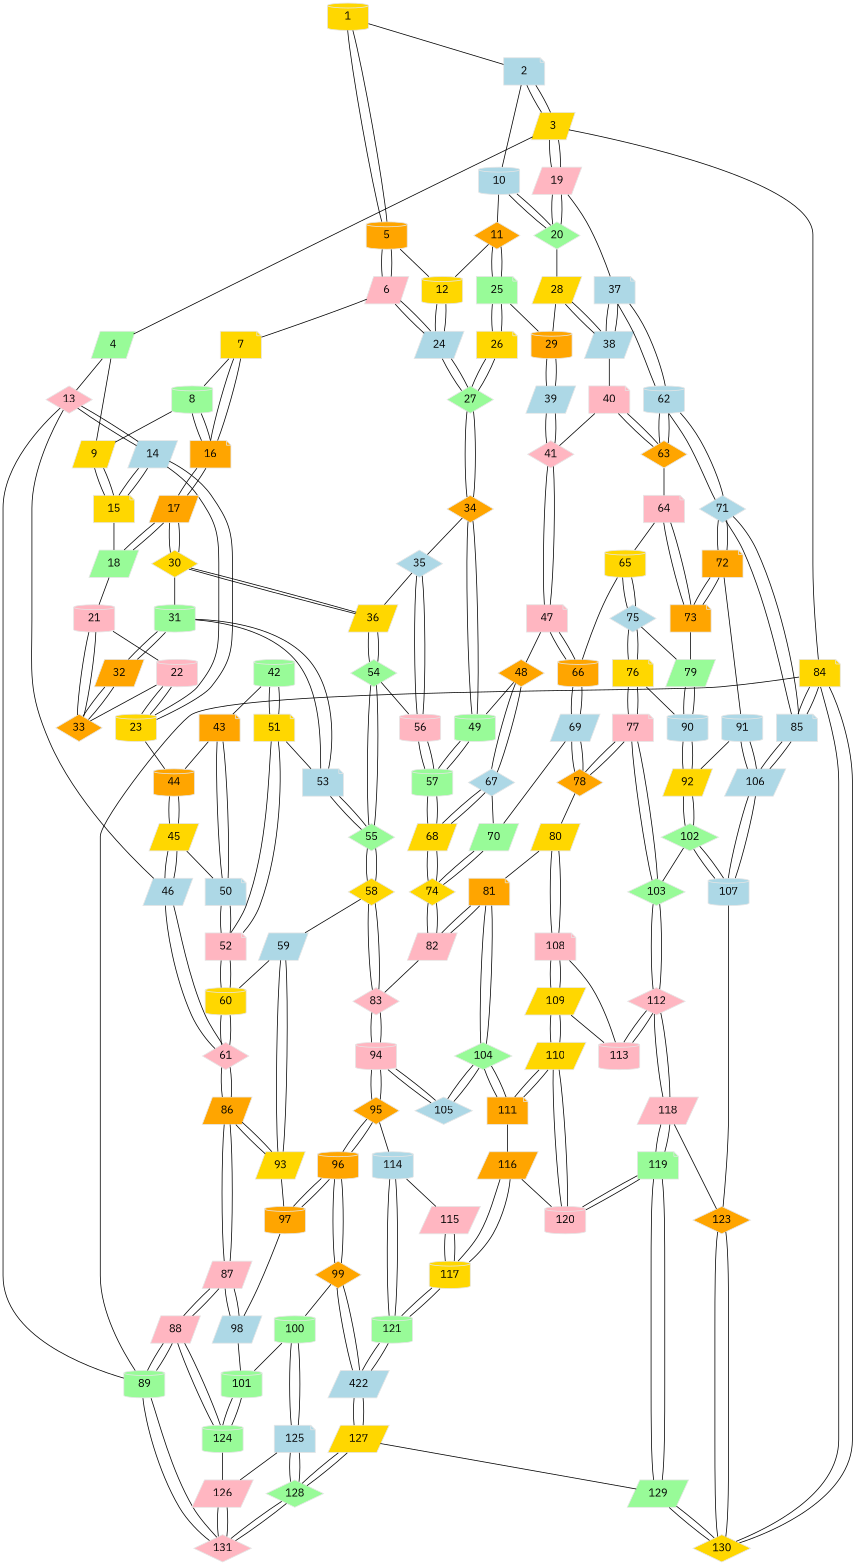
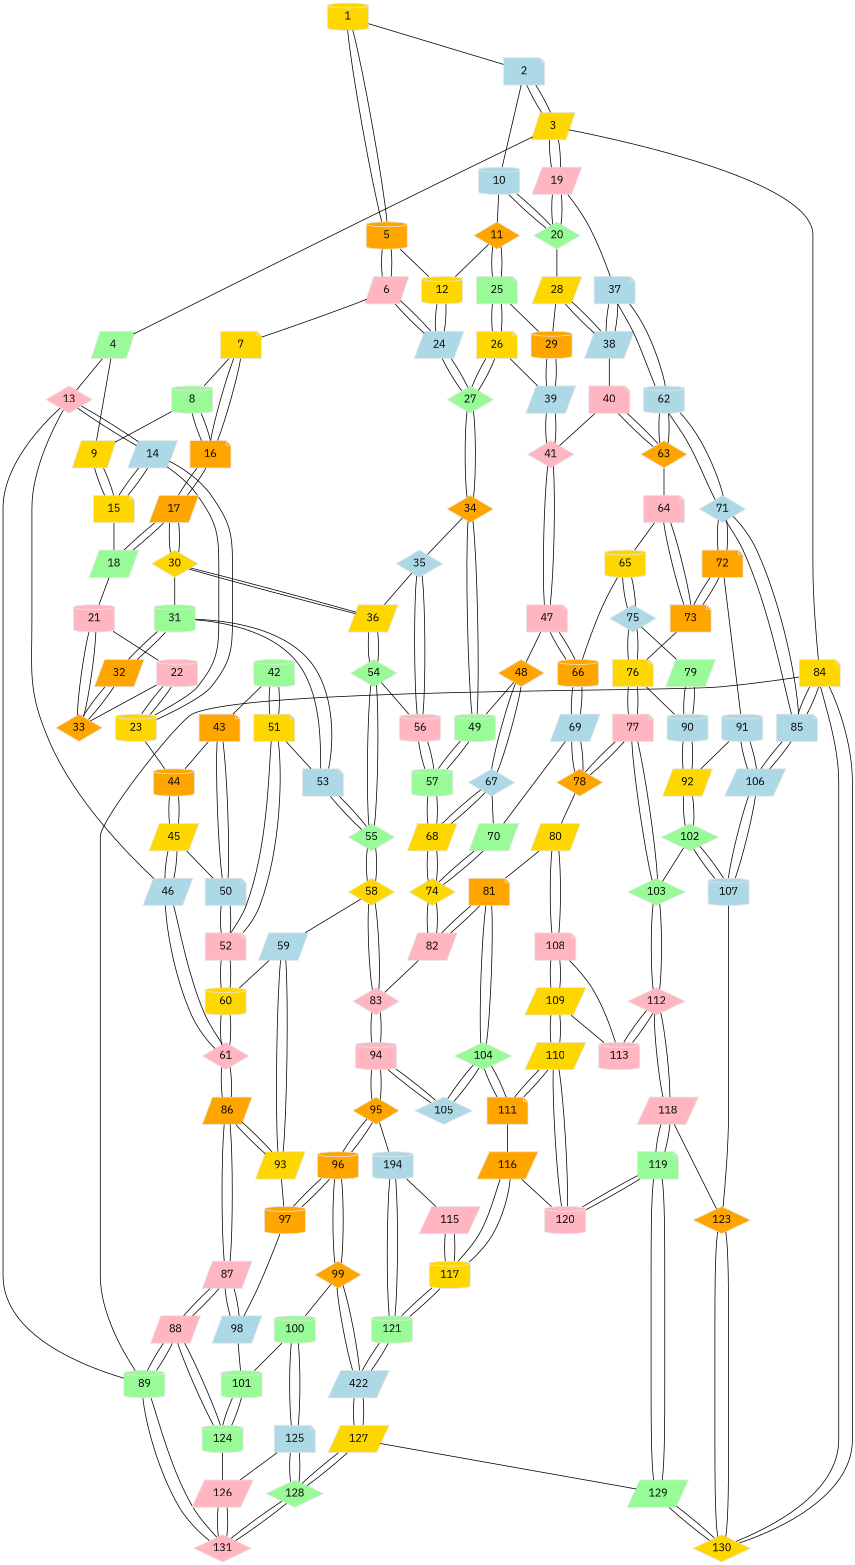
edge "26" -- "39": added
edge "73" -- "79": now "73" -- "76"
node "114": label "114" -> "194"
